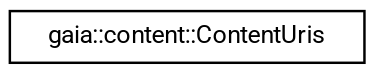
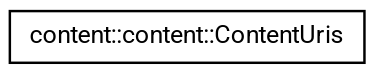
node "gaia::content::ContentUris": label "gaia::content::ContentUris" -> "content::content::ContentUris"
